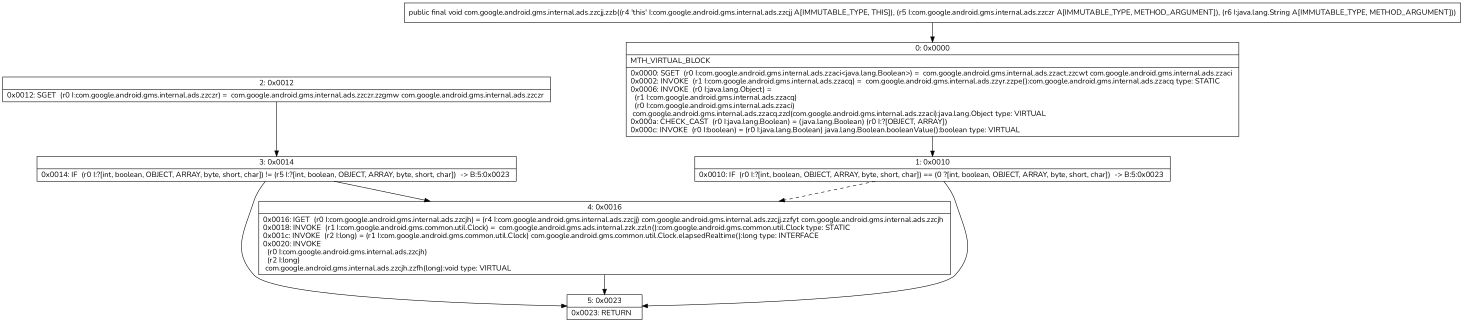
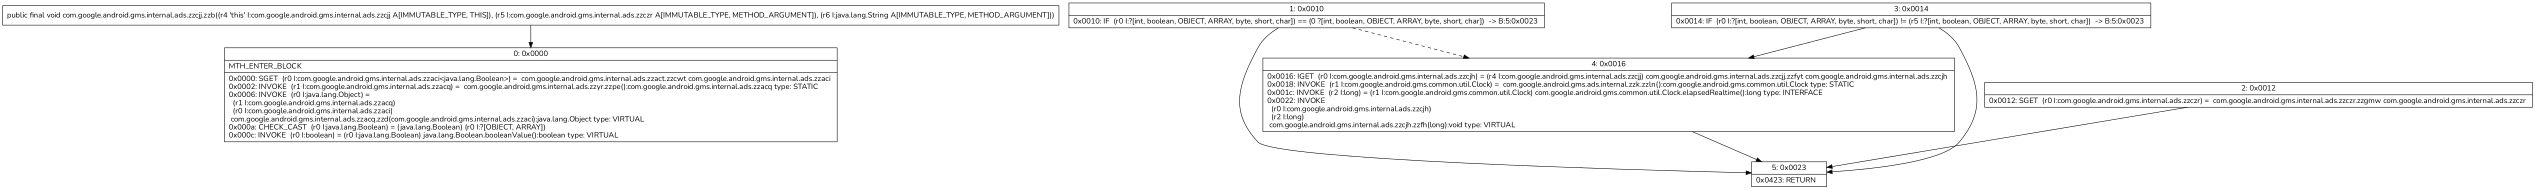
node "0: 0x0000": text "MTH_VIRTUAL_BLOCK" -> "MTH_ENTER_BLOCK"
edge "2: 0x0012" -> "3: 0x0014": now "2: 0x0012" -> "5: 0x0023"
edge "0: 0x0000" -> "1: 0x0010": removed
node "4: 0x0016": text "0x0020: INVOKE" -> "0x0022: INVOKE"
node "5: 0x0023": text "0x0023: RETURN" -> "0x0423: RETURN"
